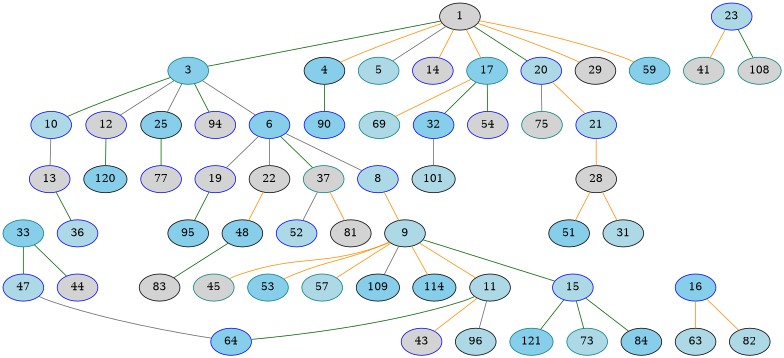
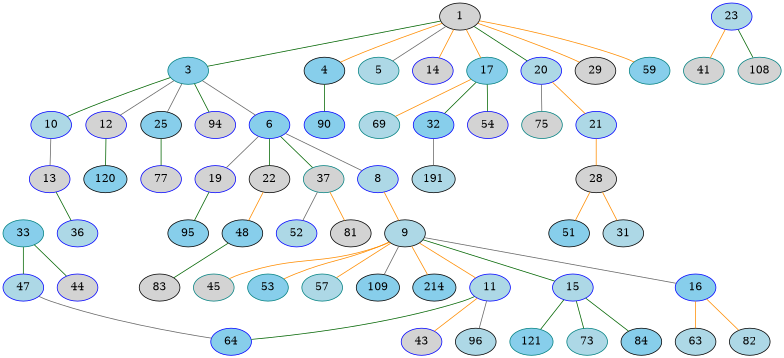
edge "6" -- "22": color gray40 -> darkgreen
node "101": label "101" -> "191"
edge "9" -- "16": added
node "114": label "114" -> "214"
node "11": color black -> blue
